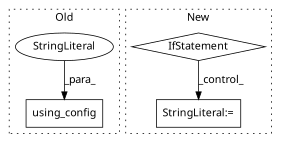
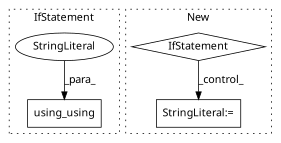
cluster "Old": label "Old" -> "IfStatement"
node "using_config": label "using_config" -> "using_using"
